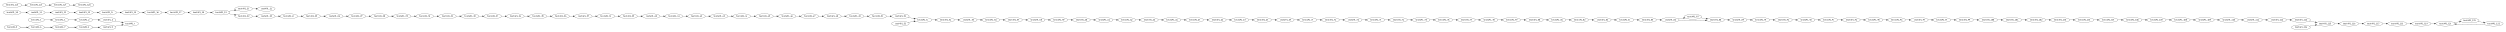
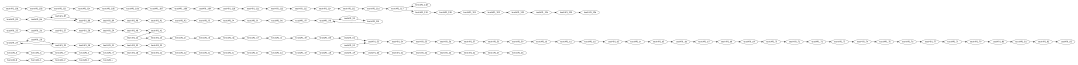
edge "test491_19" -> "test491_22": now "test491_21" -> "test491_22"
edge "test491_26" -> "test491_27": now "test491_29" -> "test491_27"
node "test491_34": removed
edge "test491_41" -> "test491_42": reversed
node "test491_84": removed
edge "test491_100" -> "test491_101": now "test491_100" -> "test491_98"
edge "test491_113" -> "test491_115": now "test491_113" -> "test491_114"
edge "test491_118" -> "test491_119": now "test491_117" -> "test491_119"
edge "test491_122" -> "test491_120": now "test491_122" -> "test491_123"
edge "test491_9" -> "test491_4": now "test491_9" -> "test491_10"
